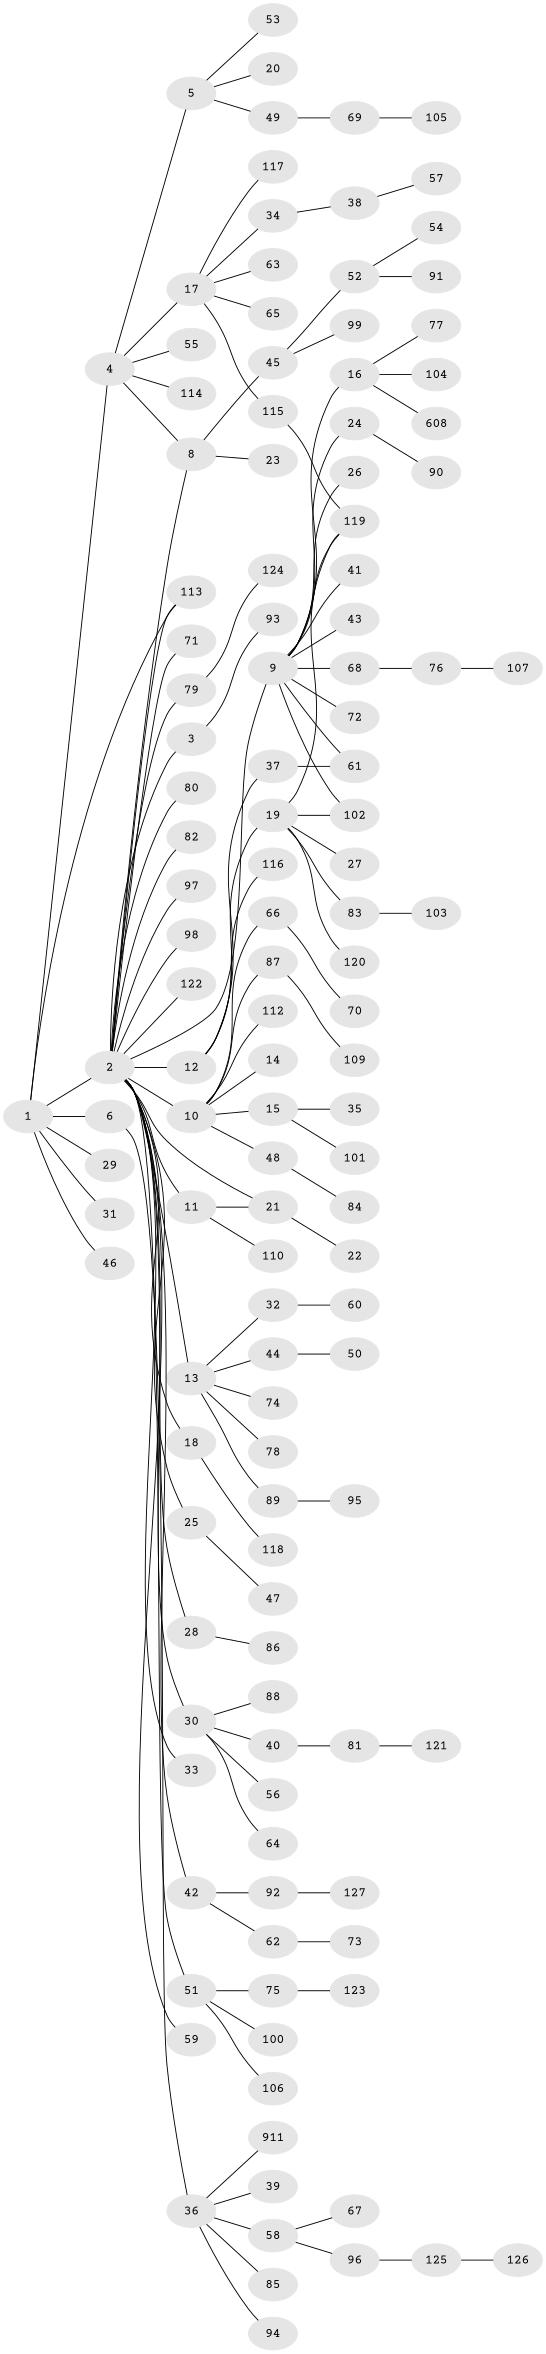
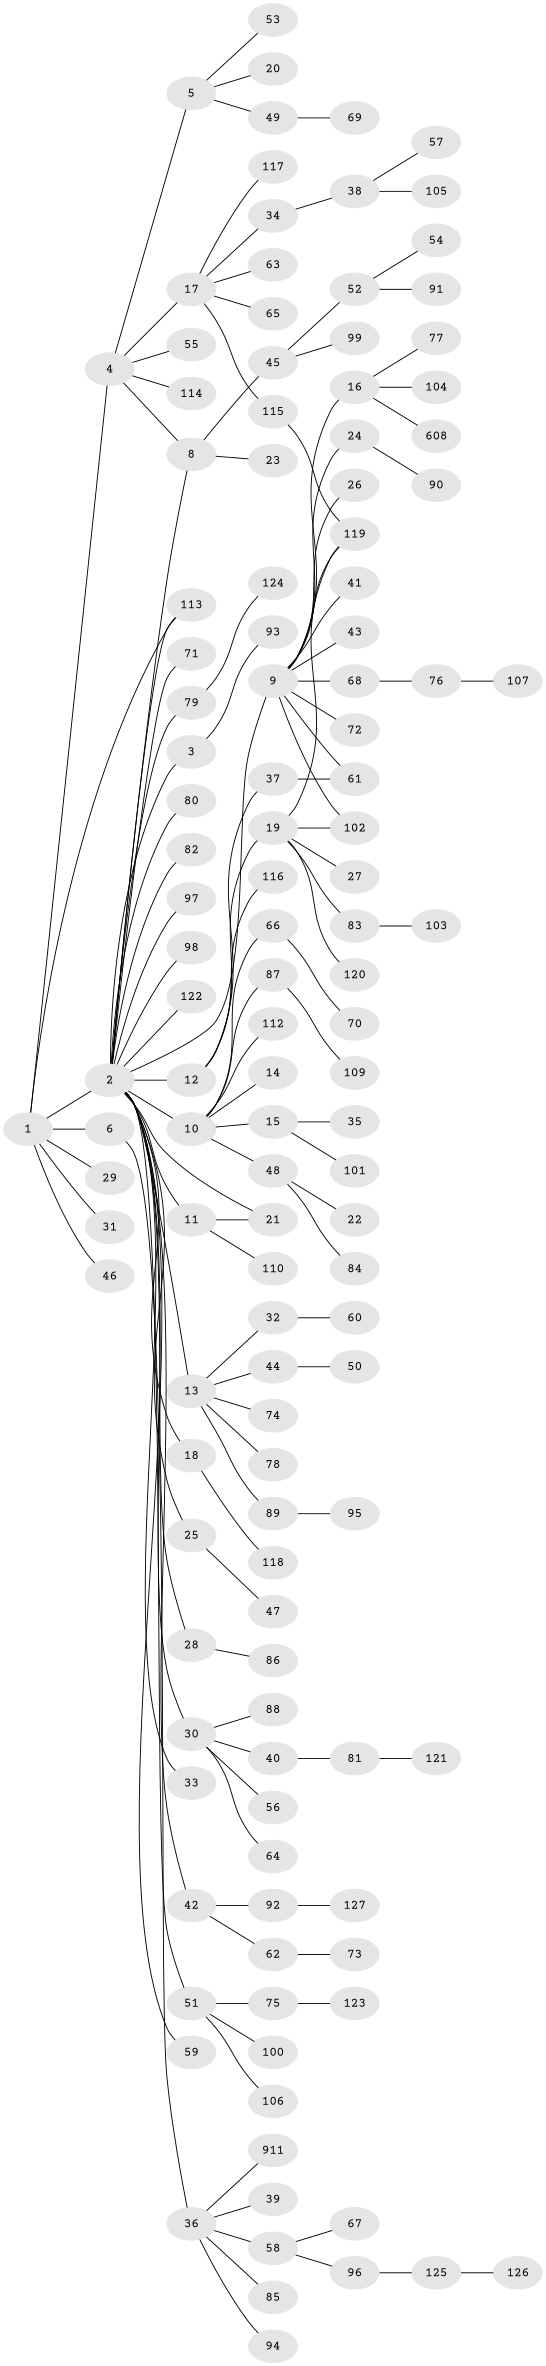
edge "69" -- "105": now "38" -- "105"
edge "21" -- "22": now "48" -- "22"
